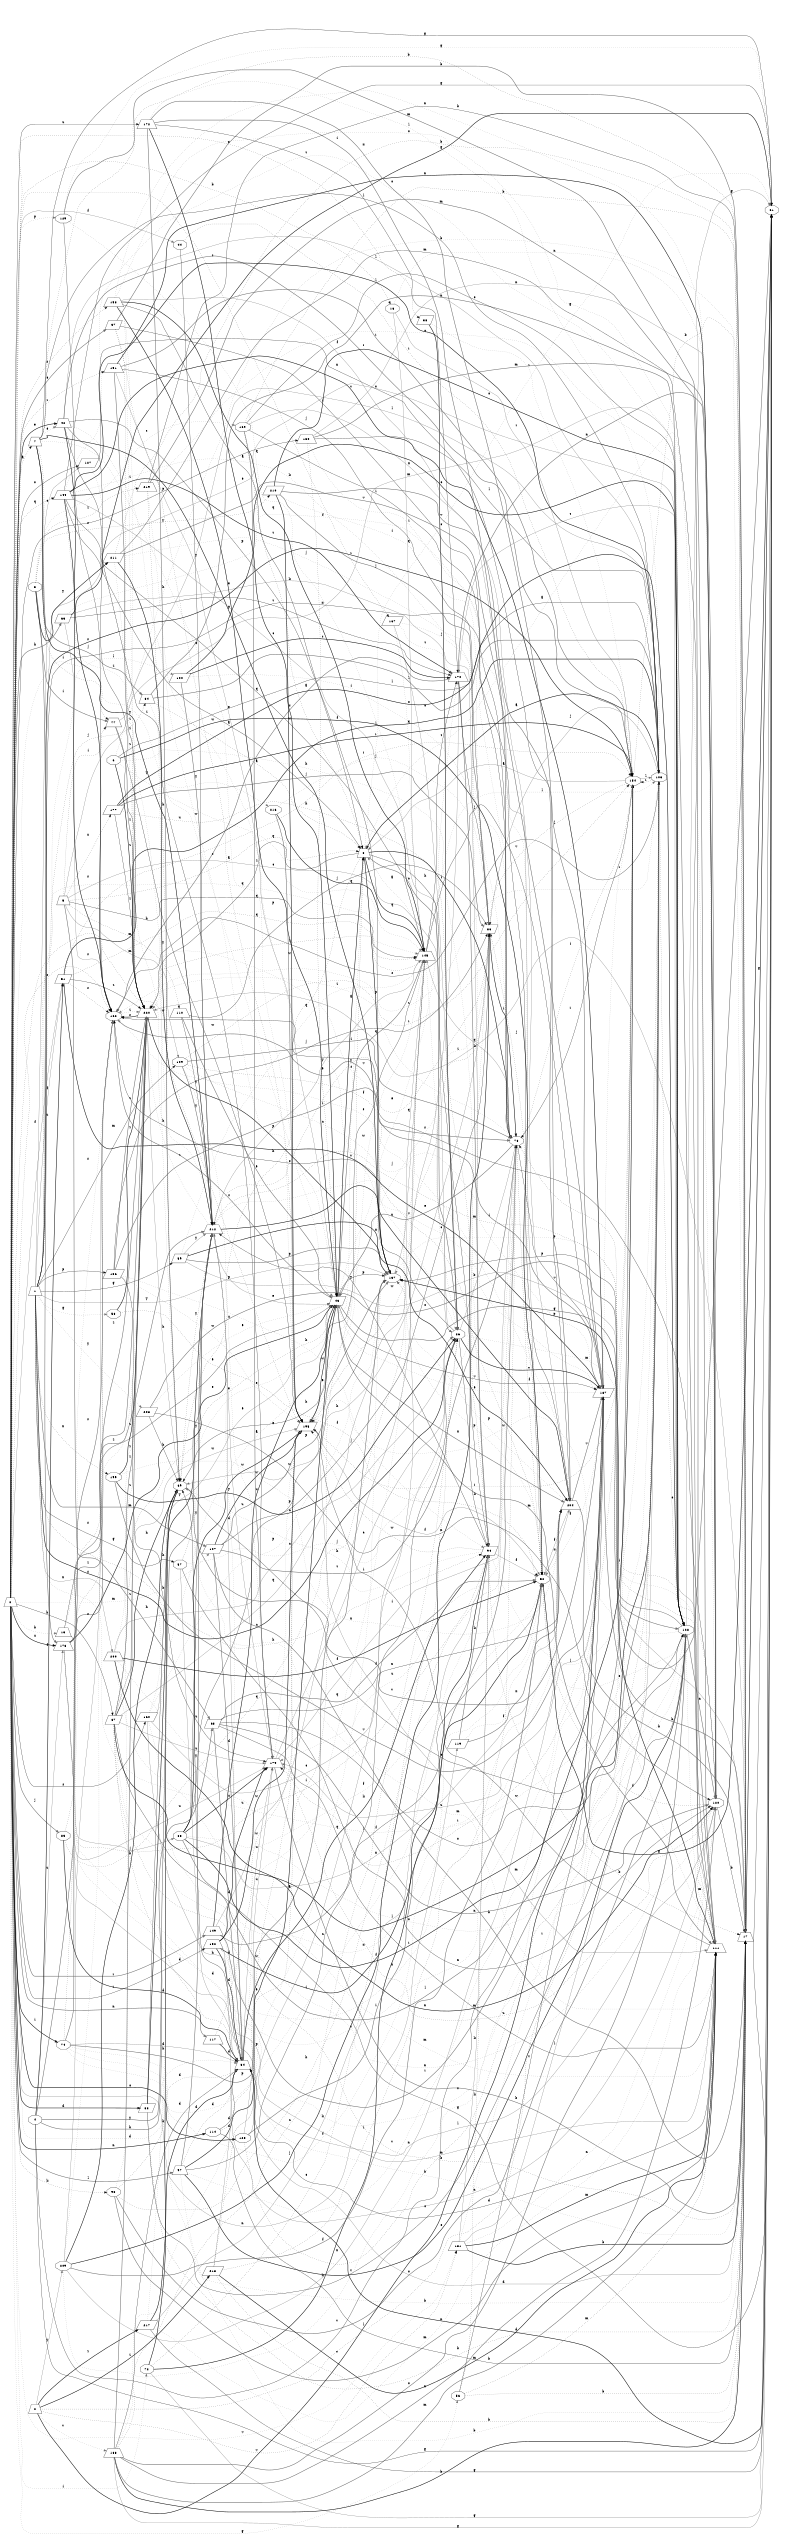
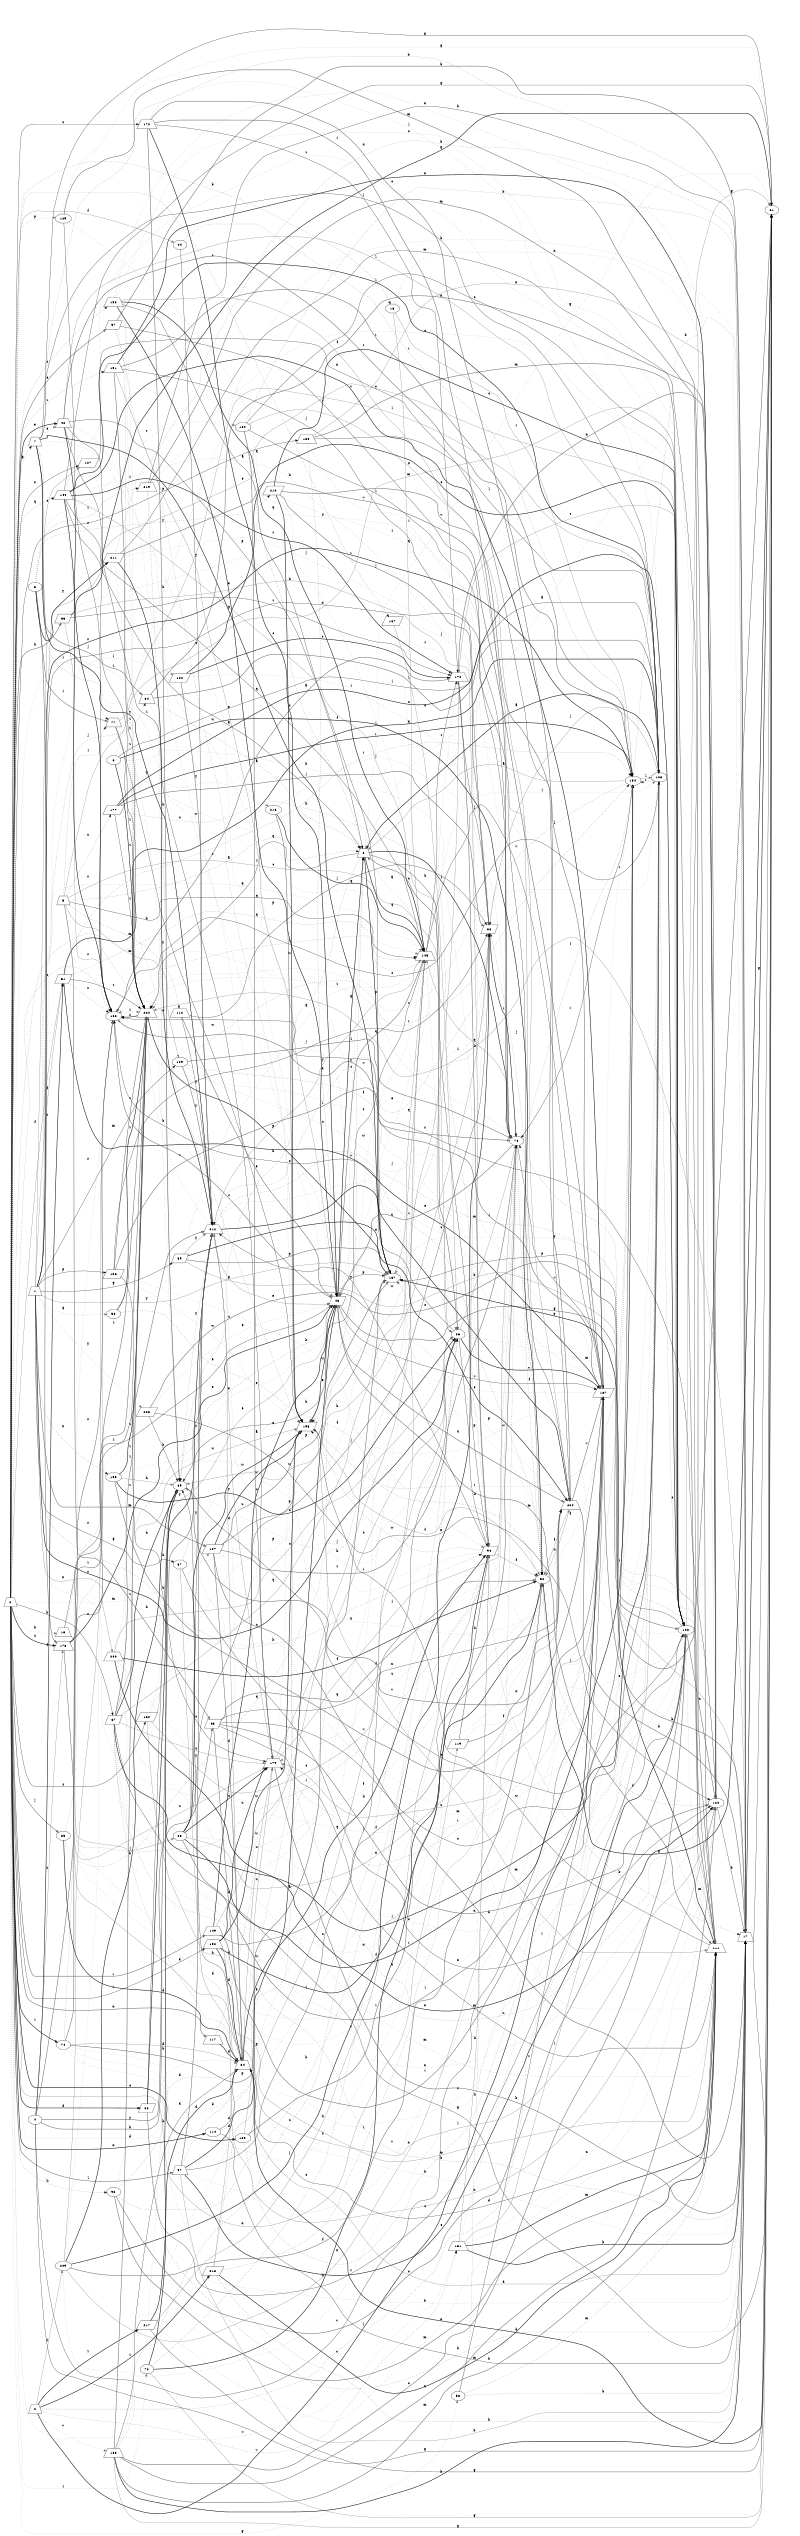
node "38": removed
edge "220" -> "69": now "199" -> "69"
edge "97" -> "17": style dotted -> solid
